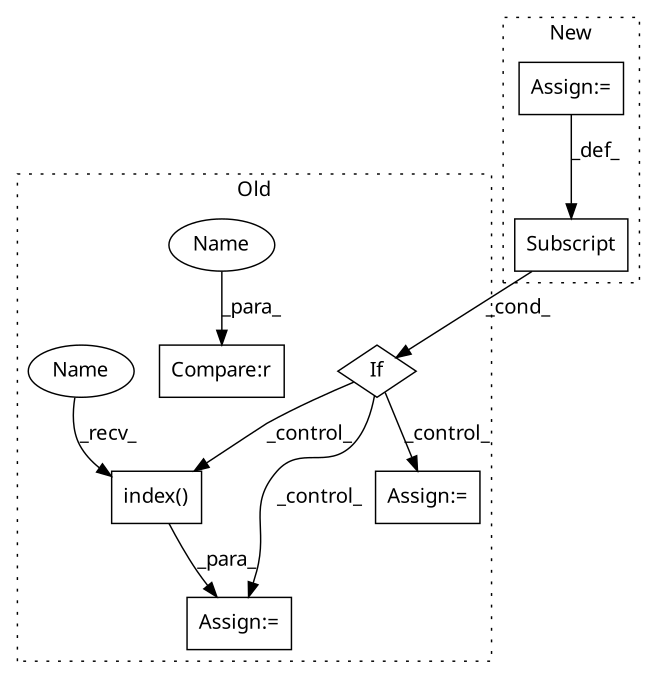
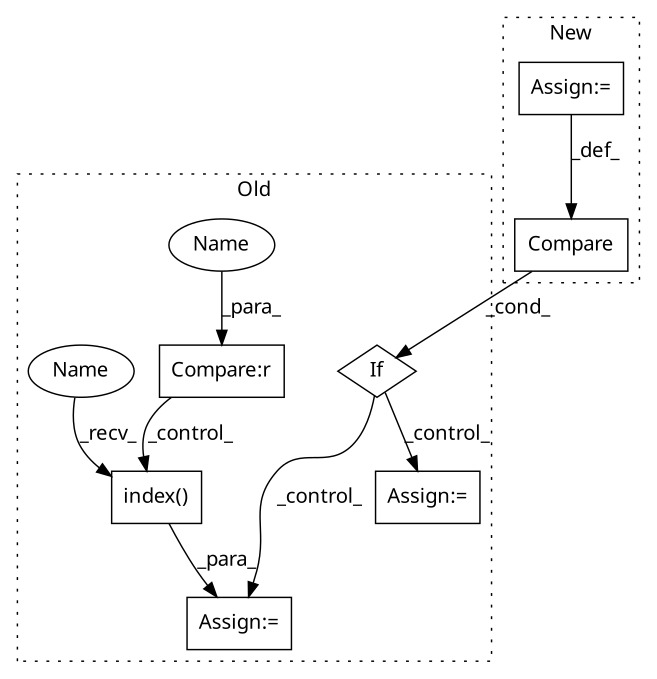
node "Subscript": label "Subscript" -> "Compare"
edge "If" -> "index()": now "Compare:r" -> "index()"
